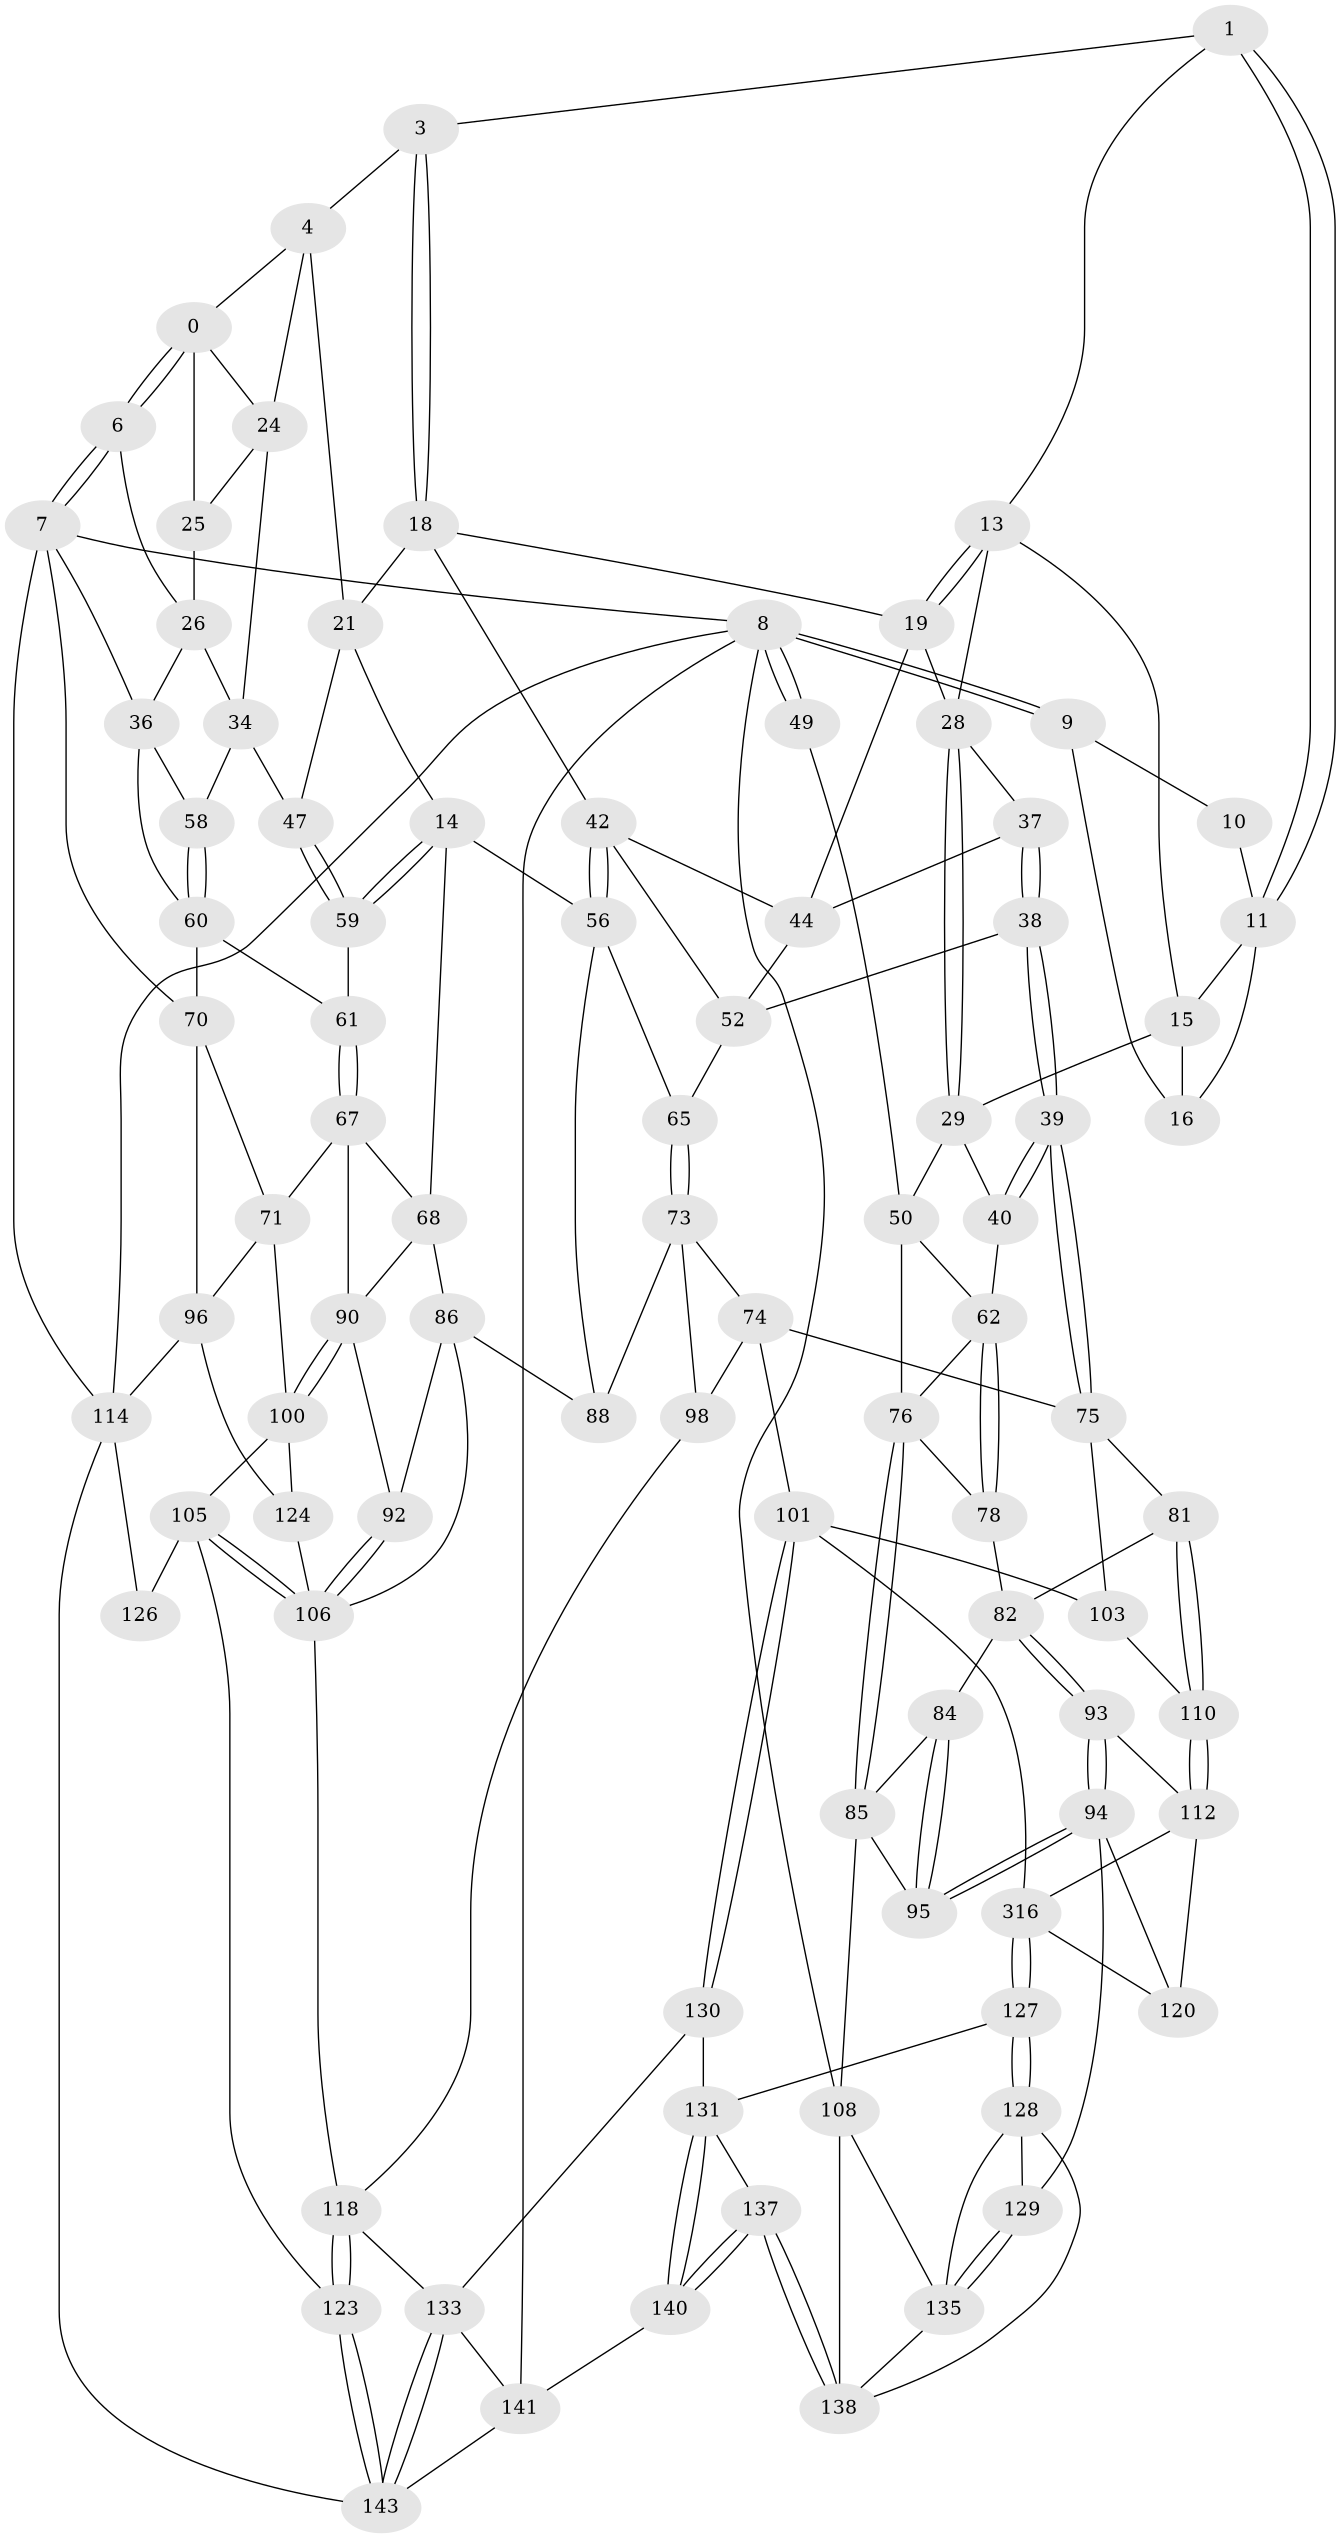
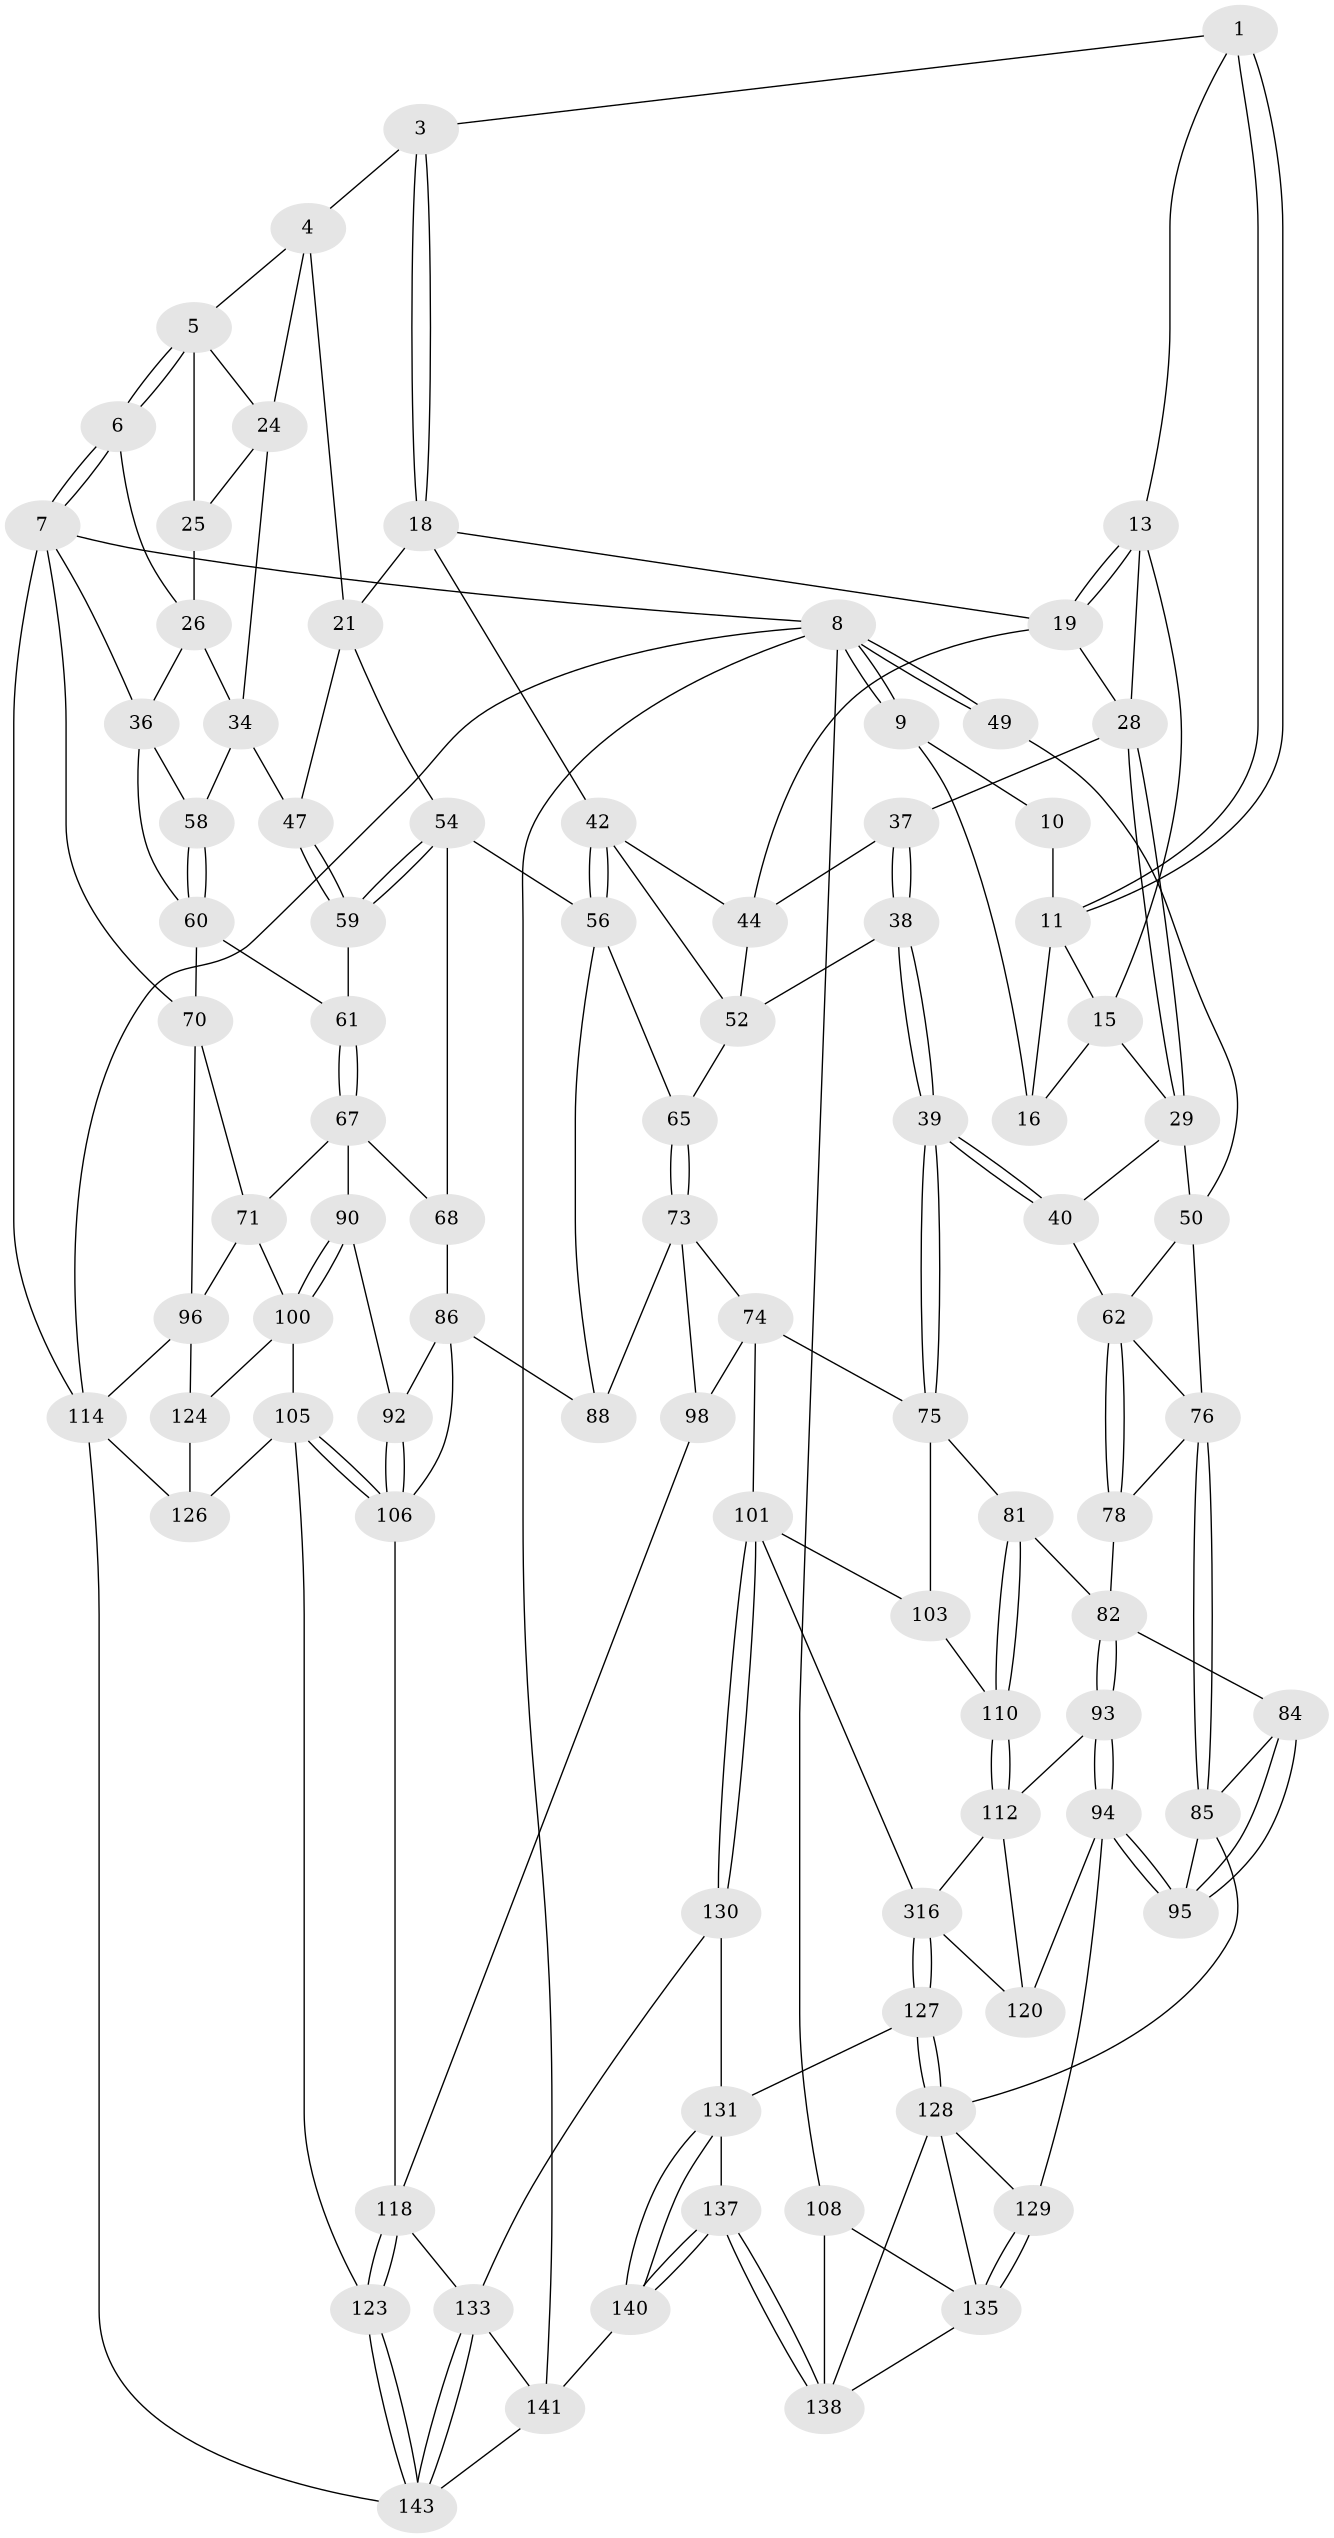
node "0": label "0" -> "5"
node "14": label "14" -> "54"
edge "68" -- "90": removed
edge "124" -- "106": now "124" -- "126"
edge "85" -- "108": now "85" -- "128"
